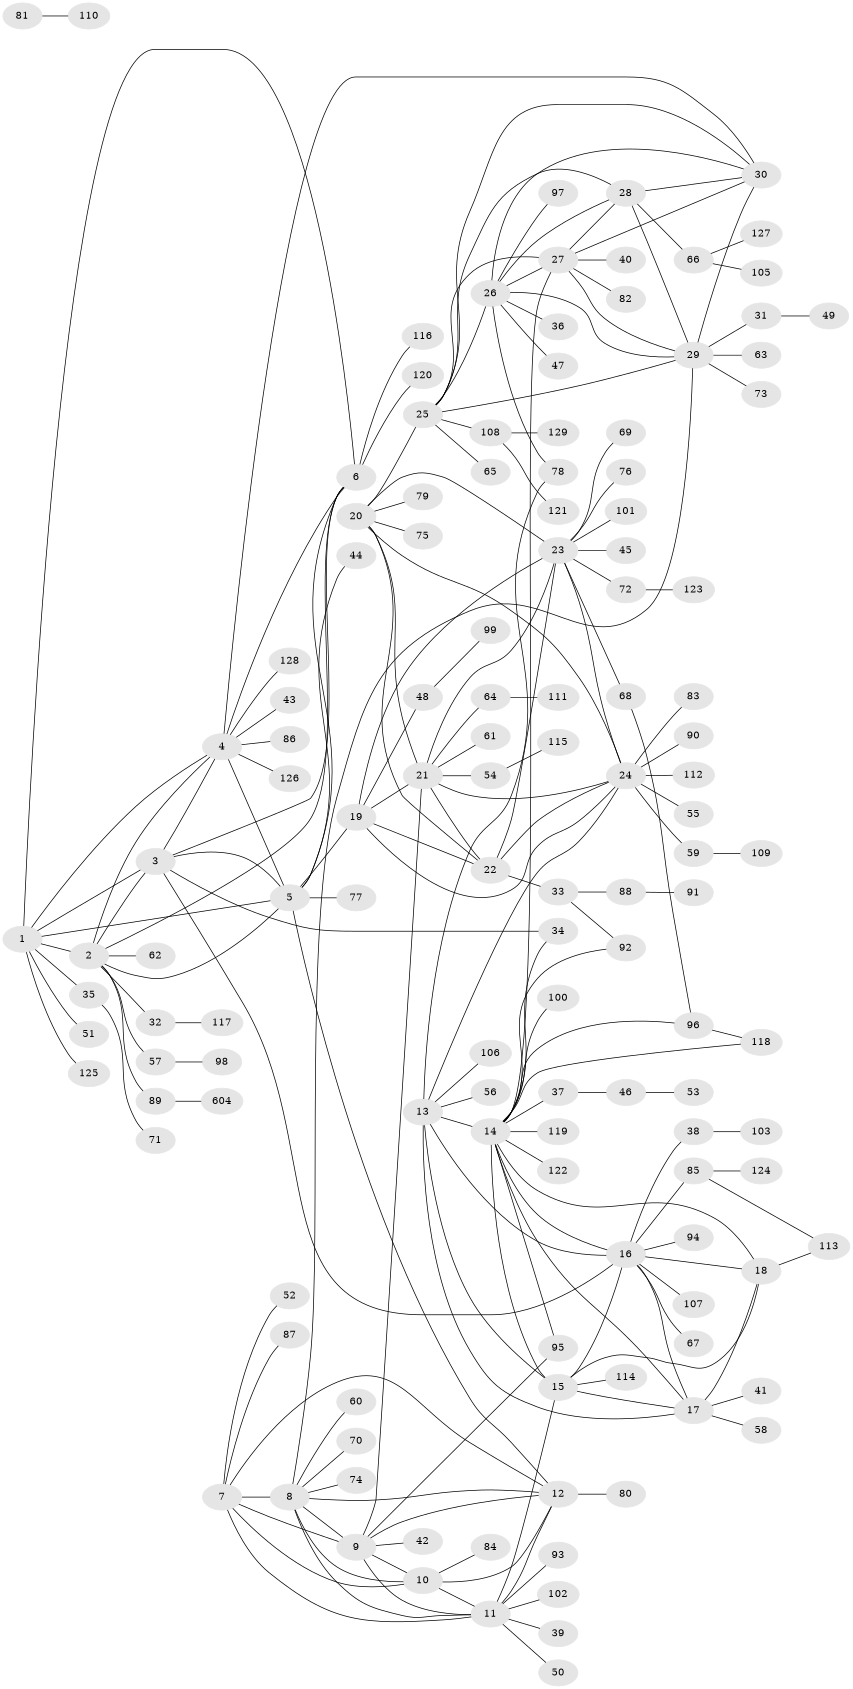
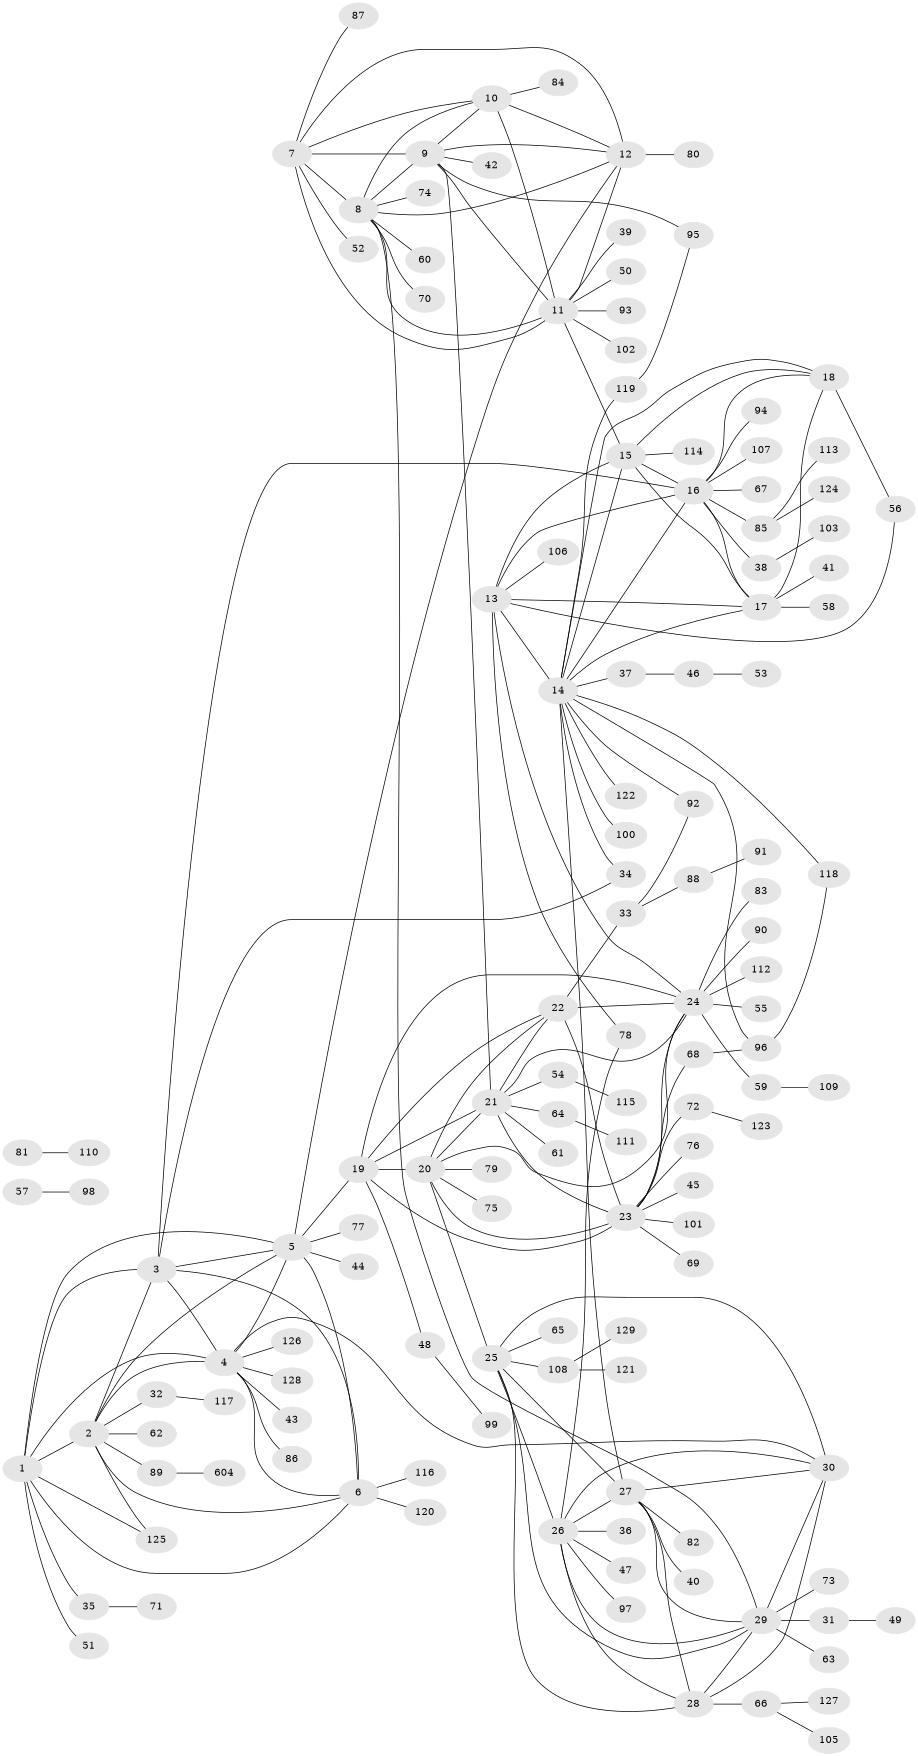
edge "2" -- "57": now "2" -- "125"
edge "19" -- "20": added
edge "14" -- "95": now "119" -- "95"
edge "113" -- "18": now "56" -- "18"
